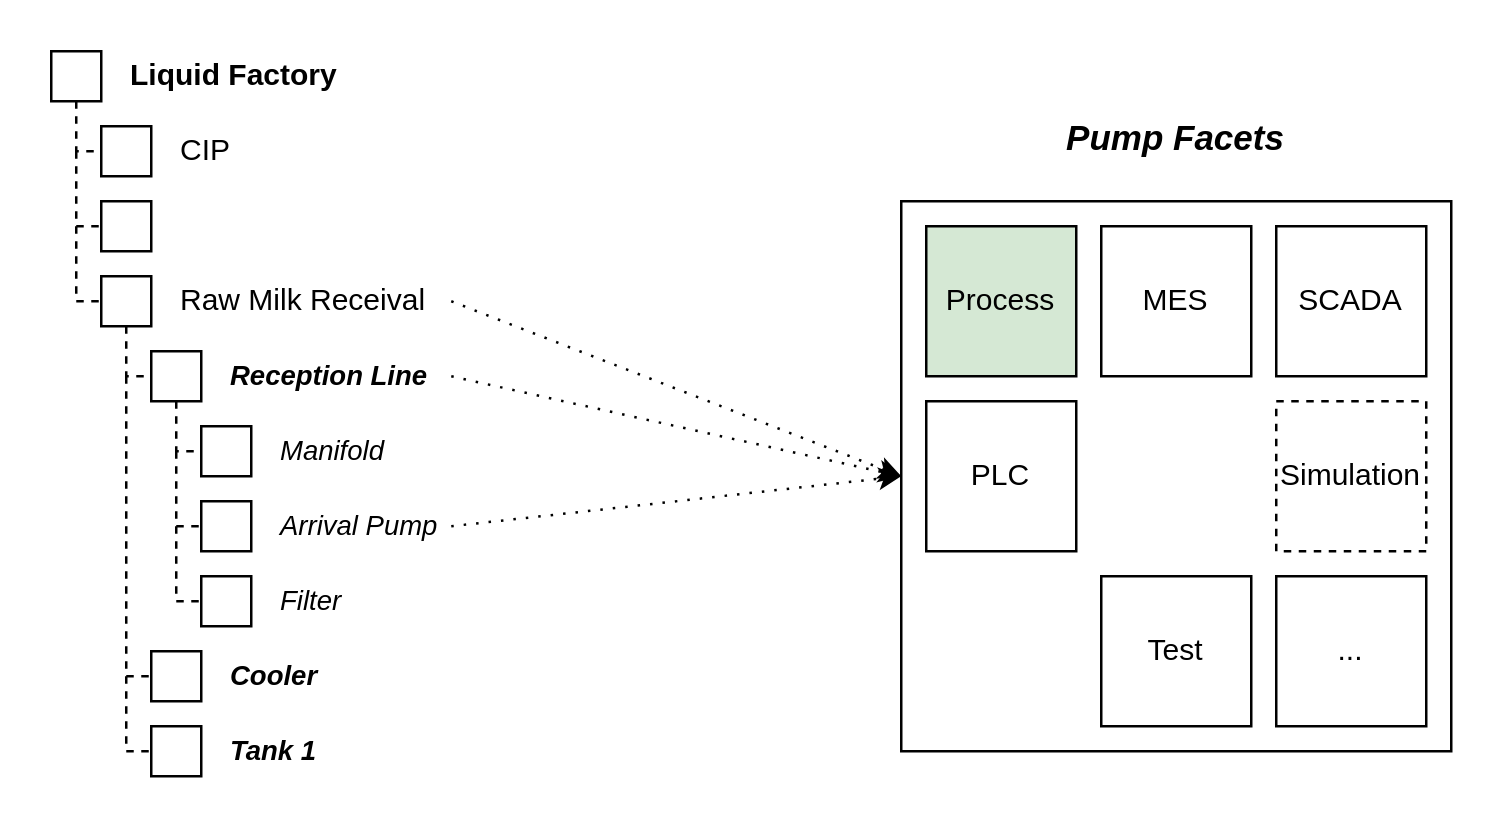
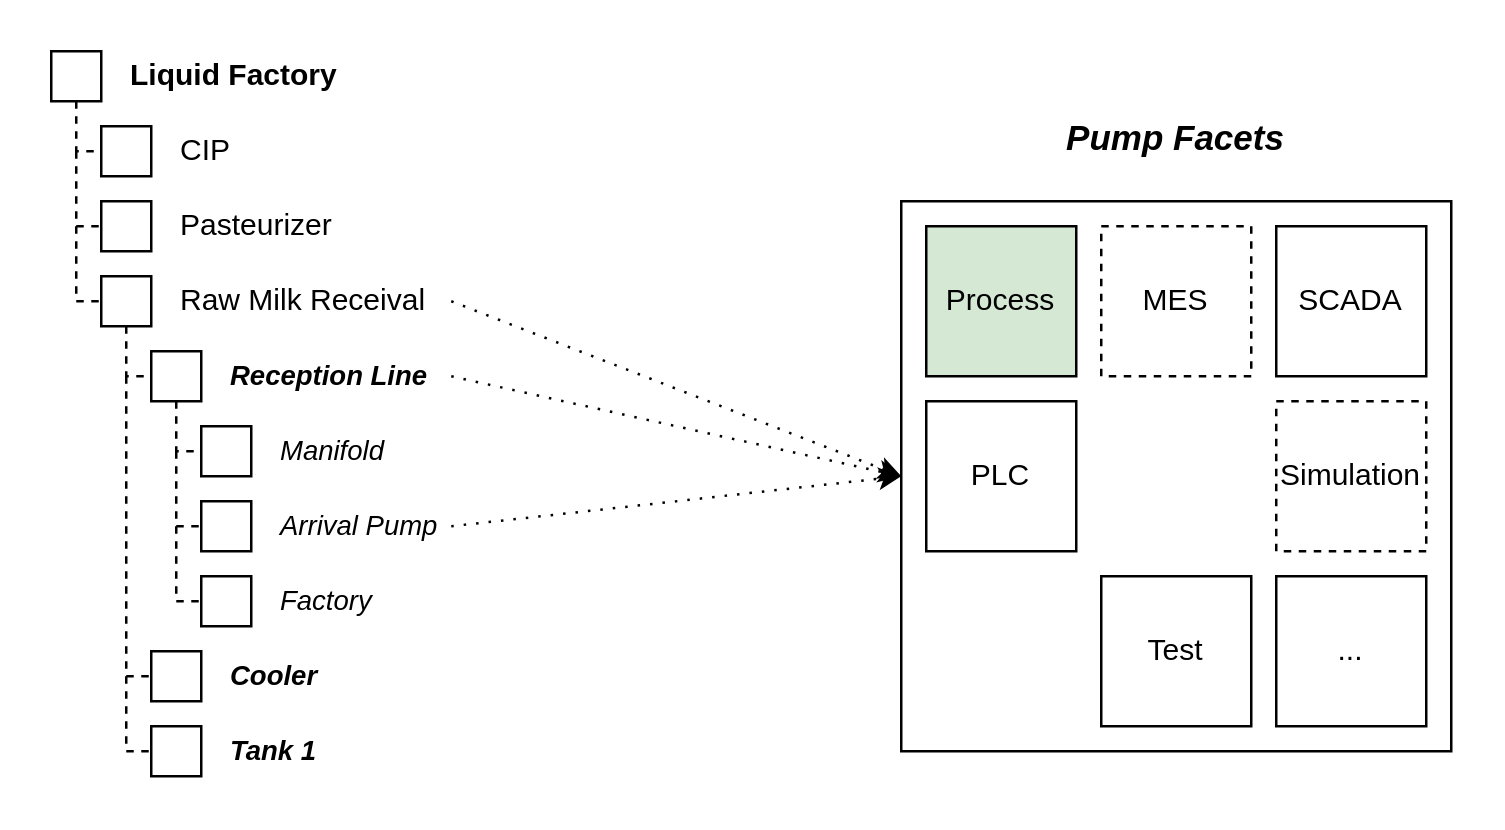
node "Pasteurizer": added
node "MES": style solid -> dashed
node "Filter": label "Filter" -> "Factory"
